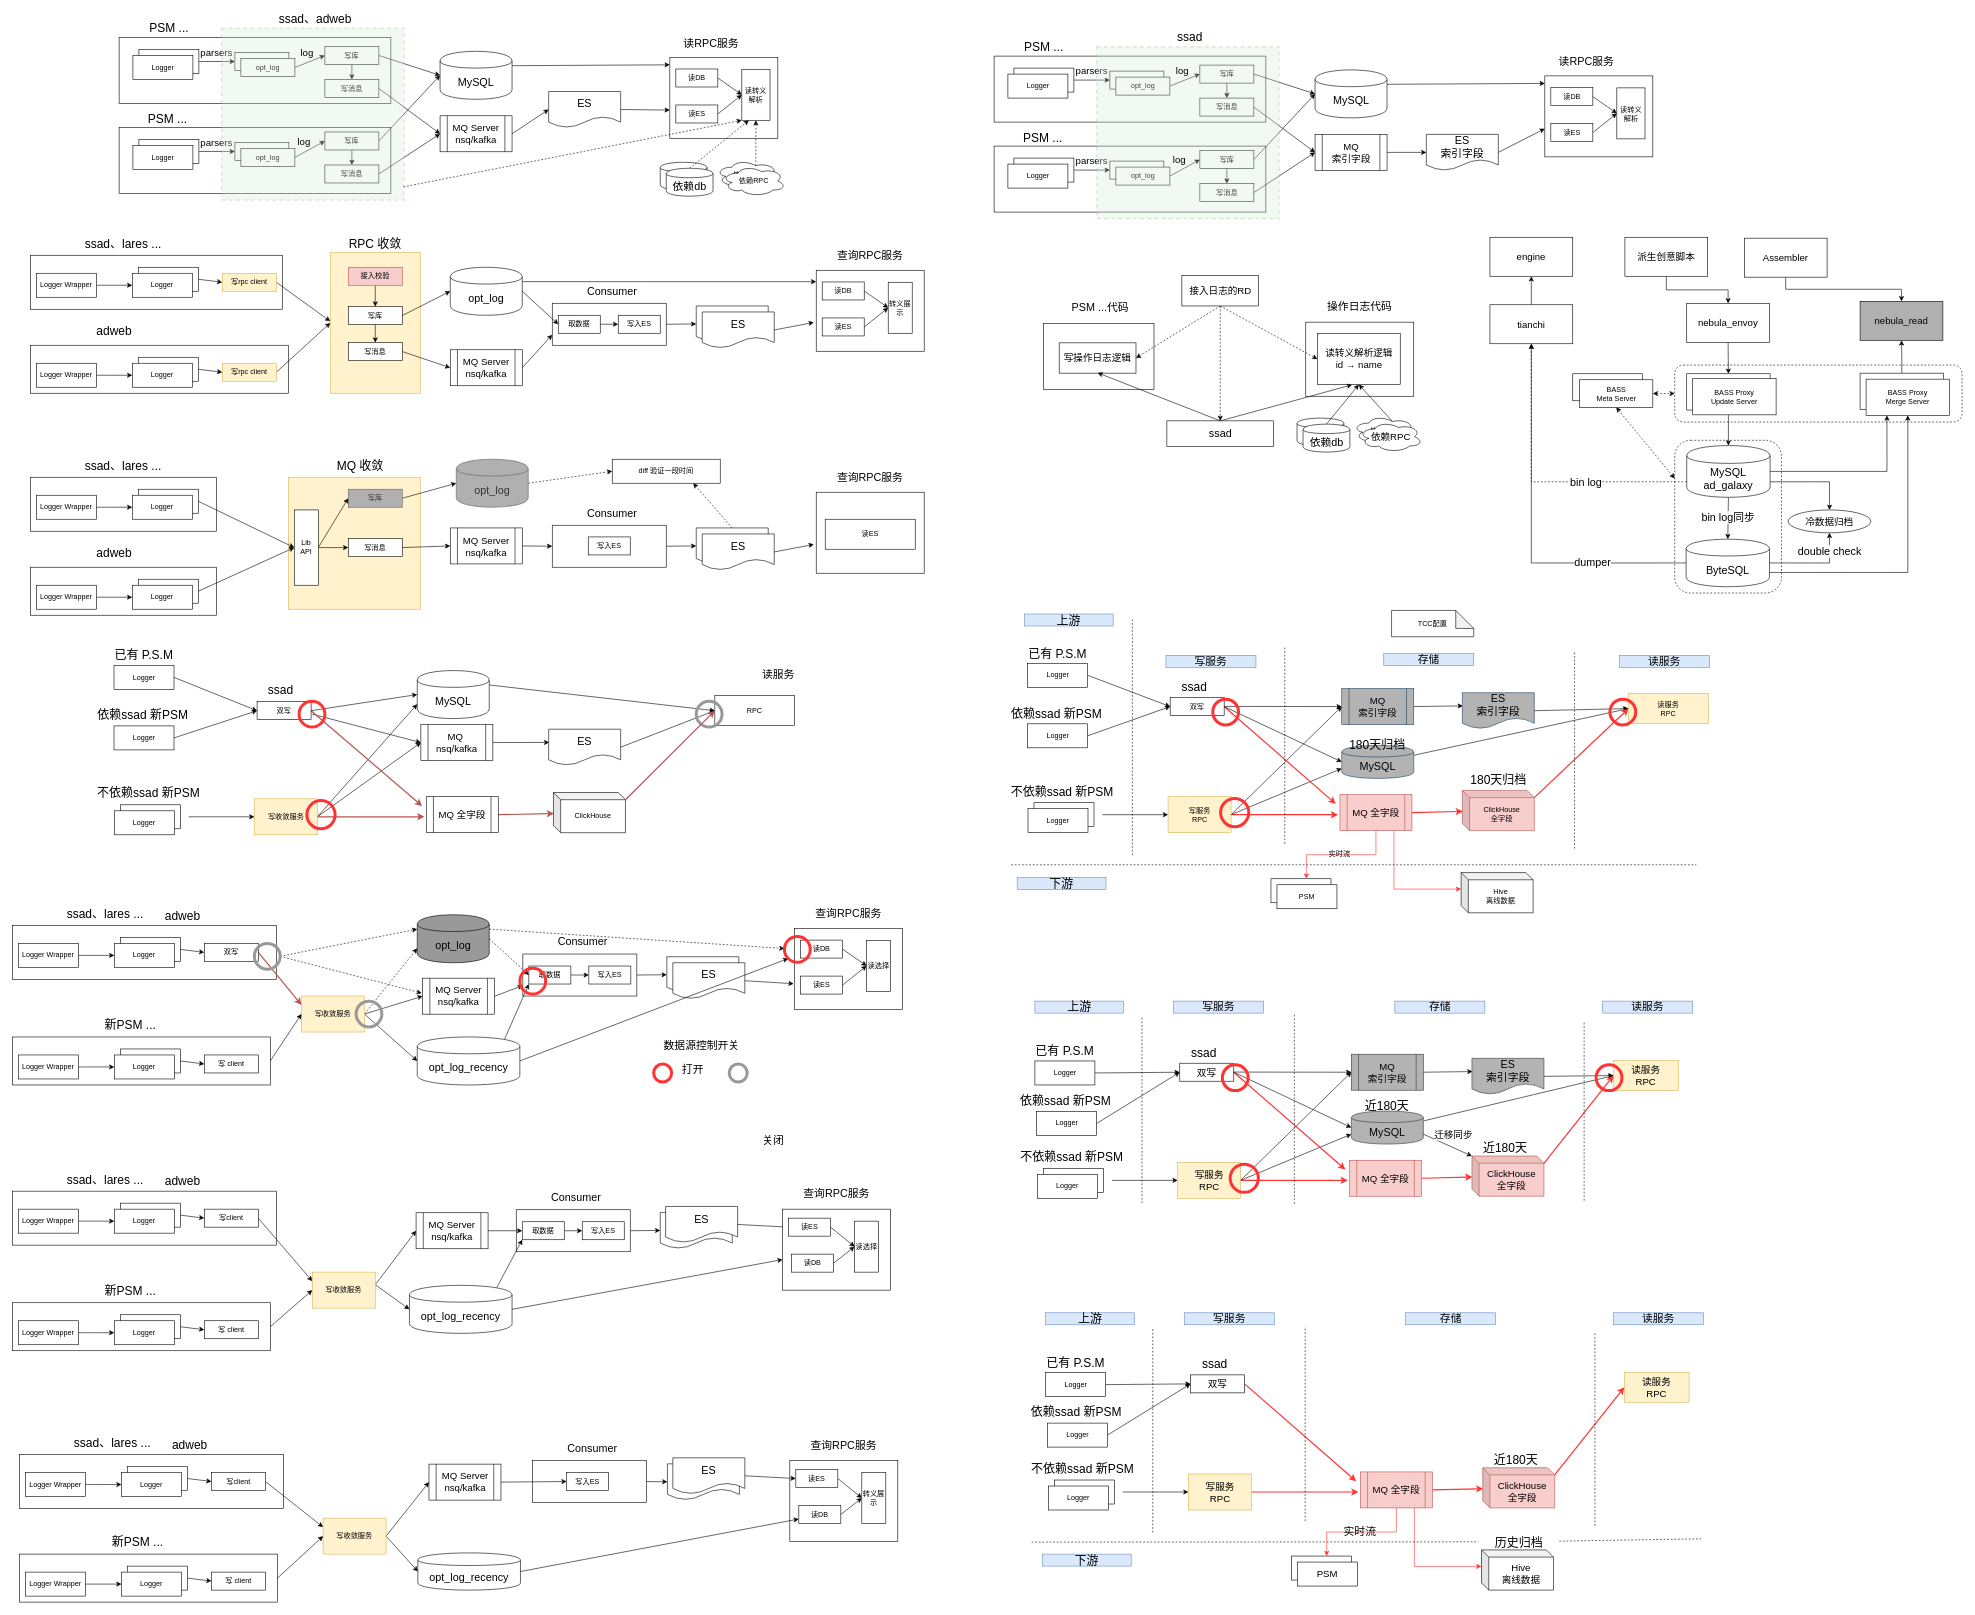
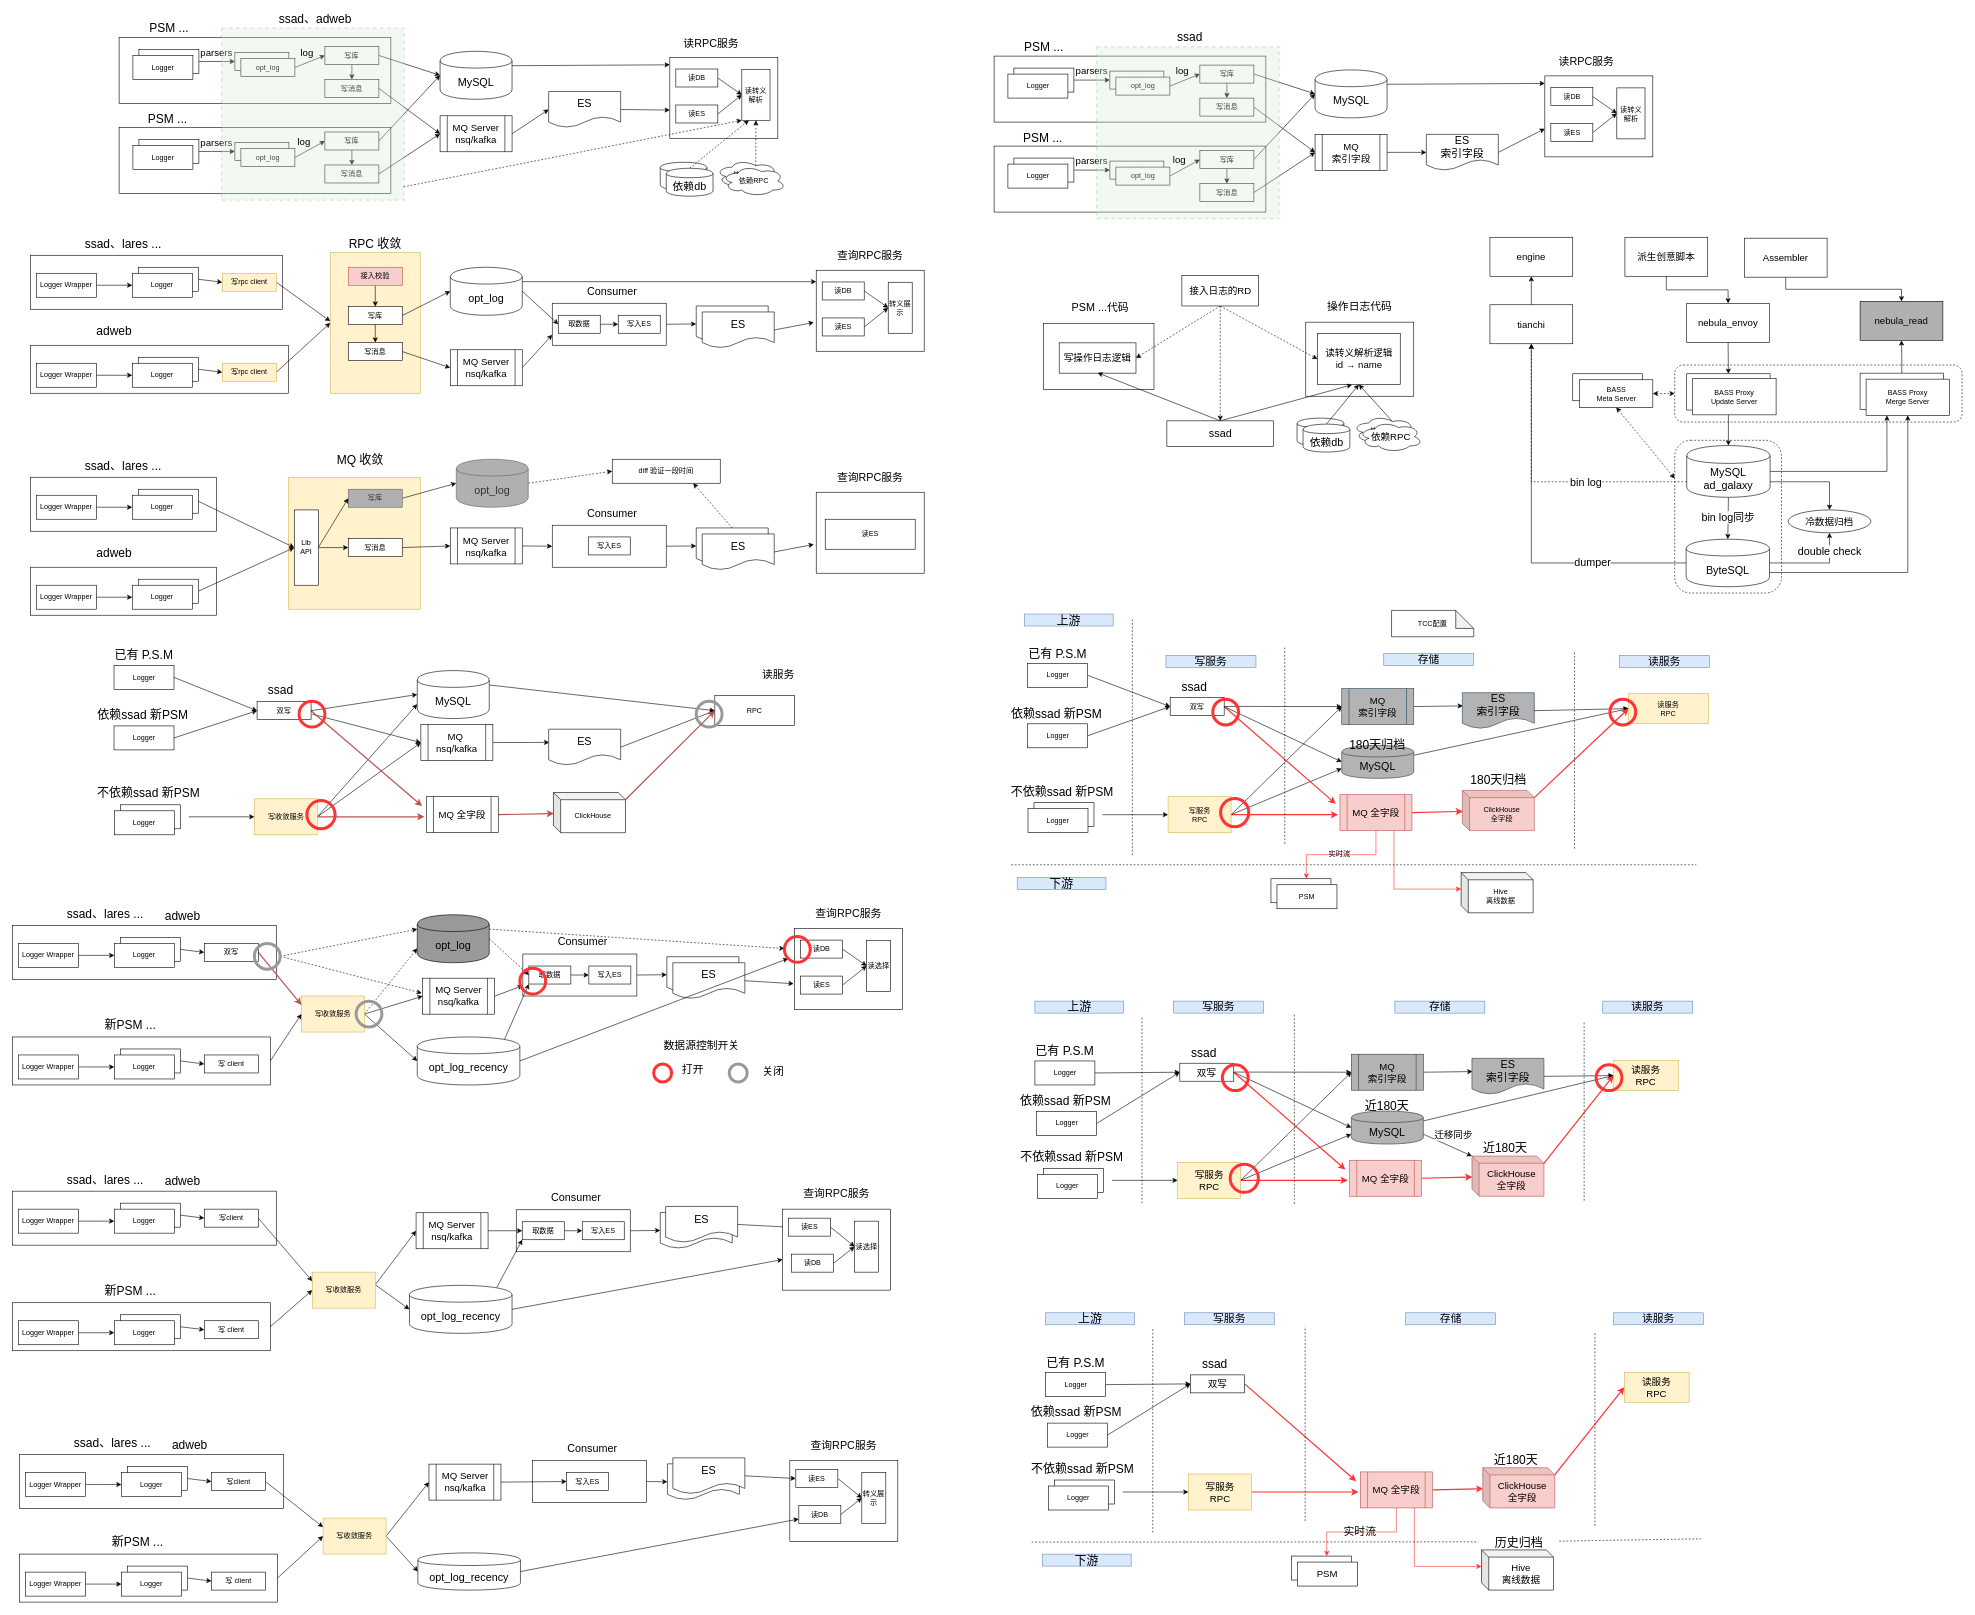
node "MQ 收敛": moved (360, 465) -> (360, 459)
node "关闭": moved (773, 1141) -> (773, 1072)
